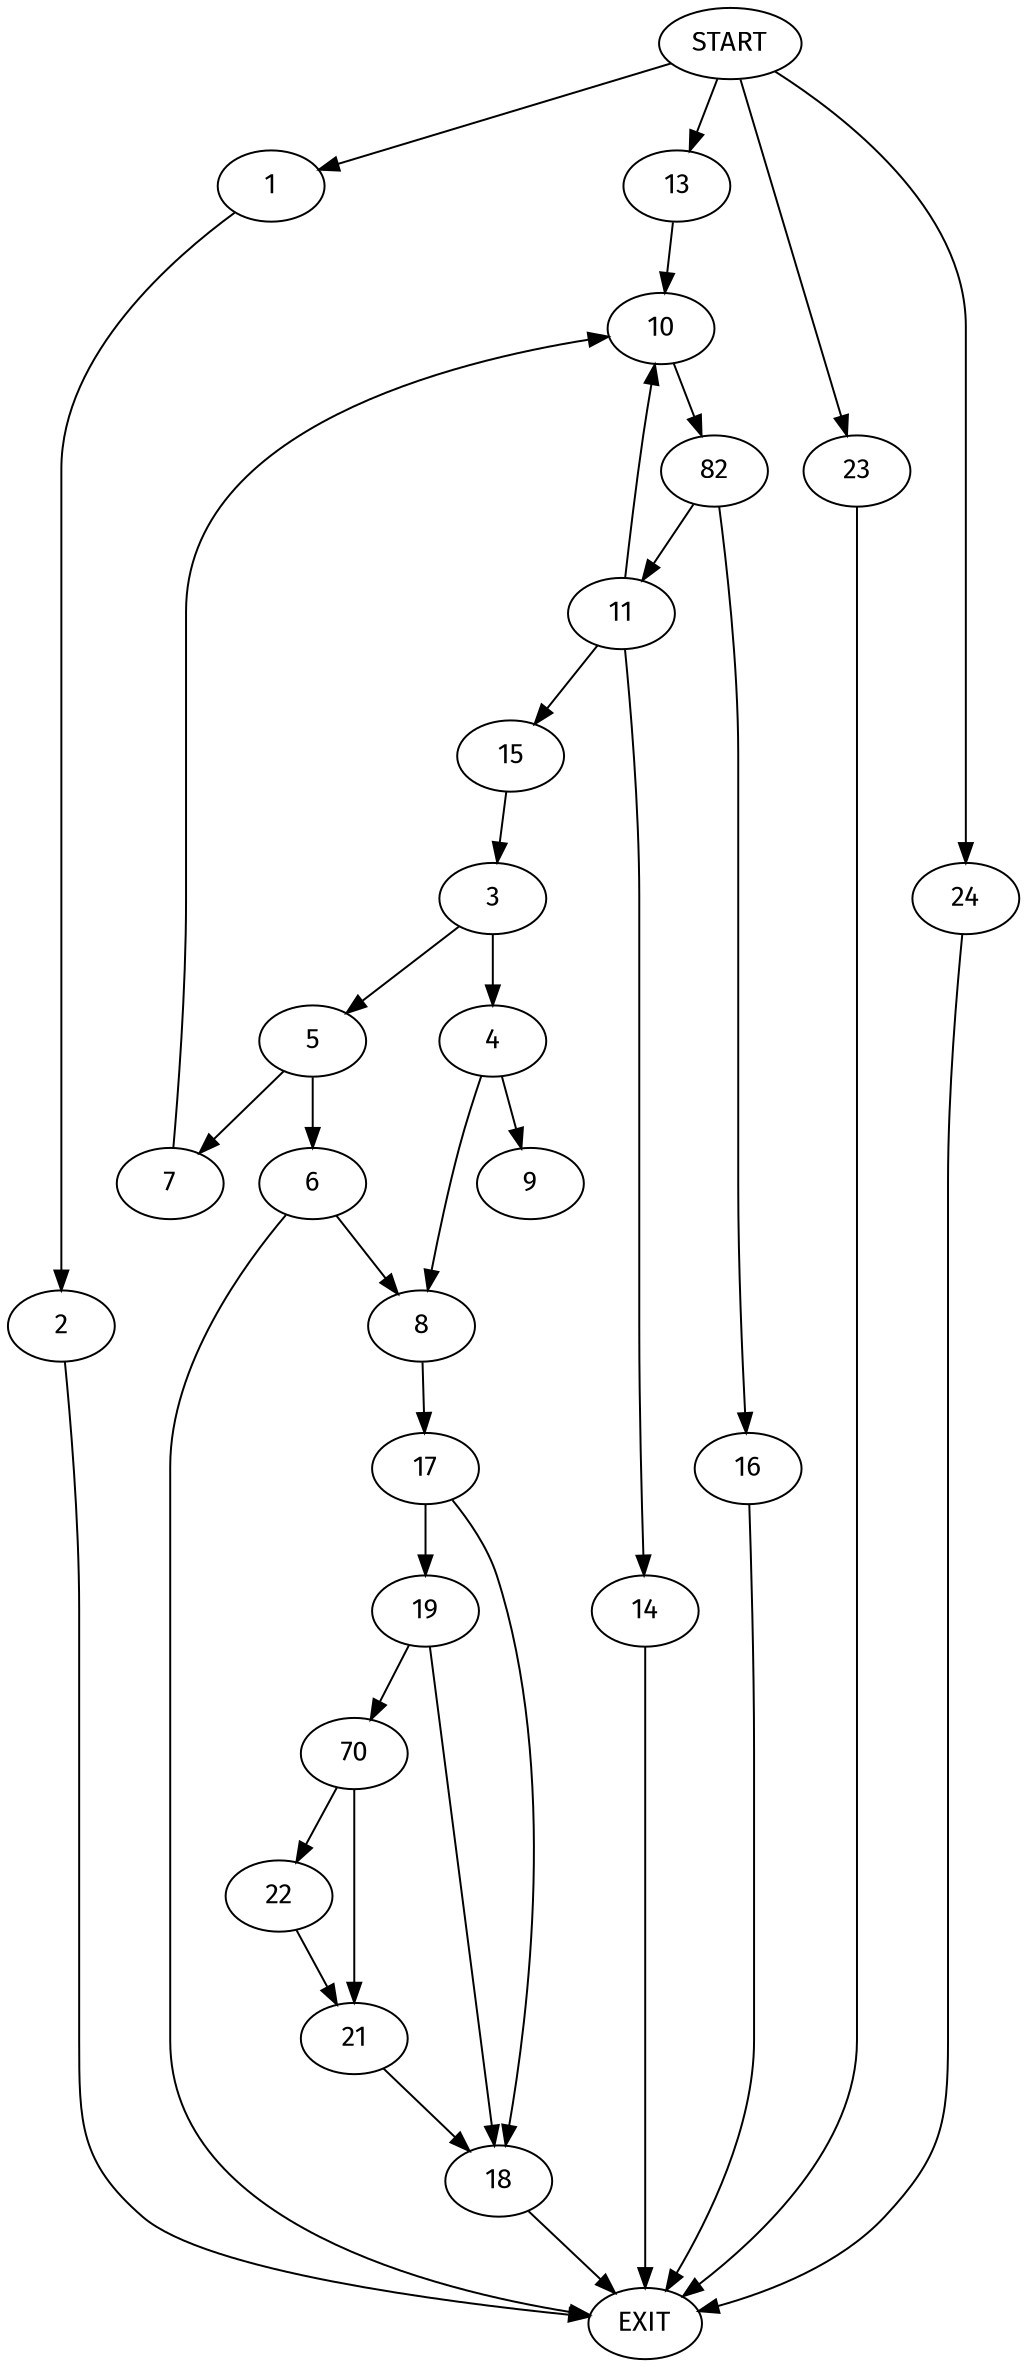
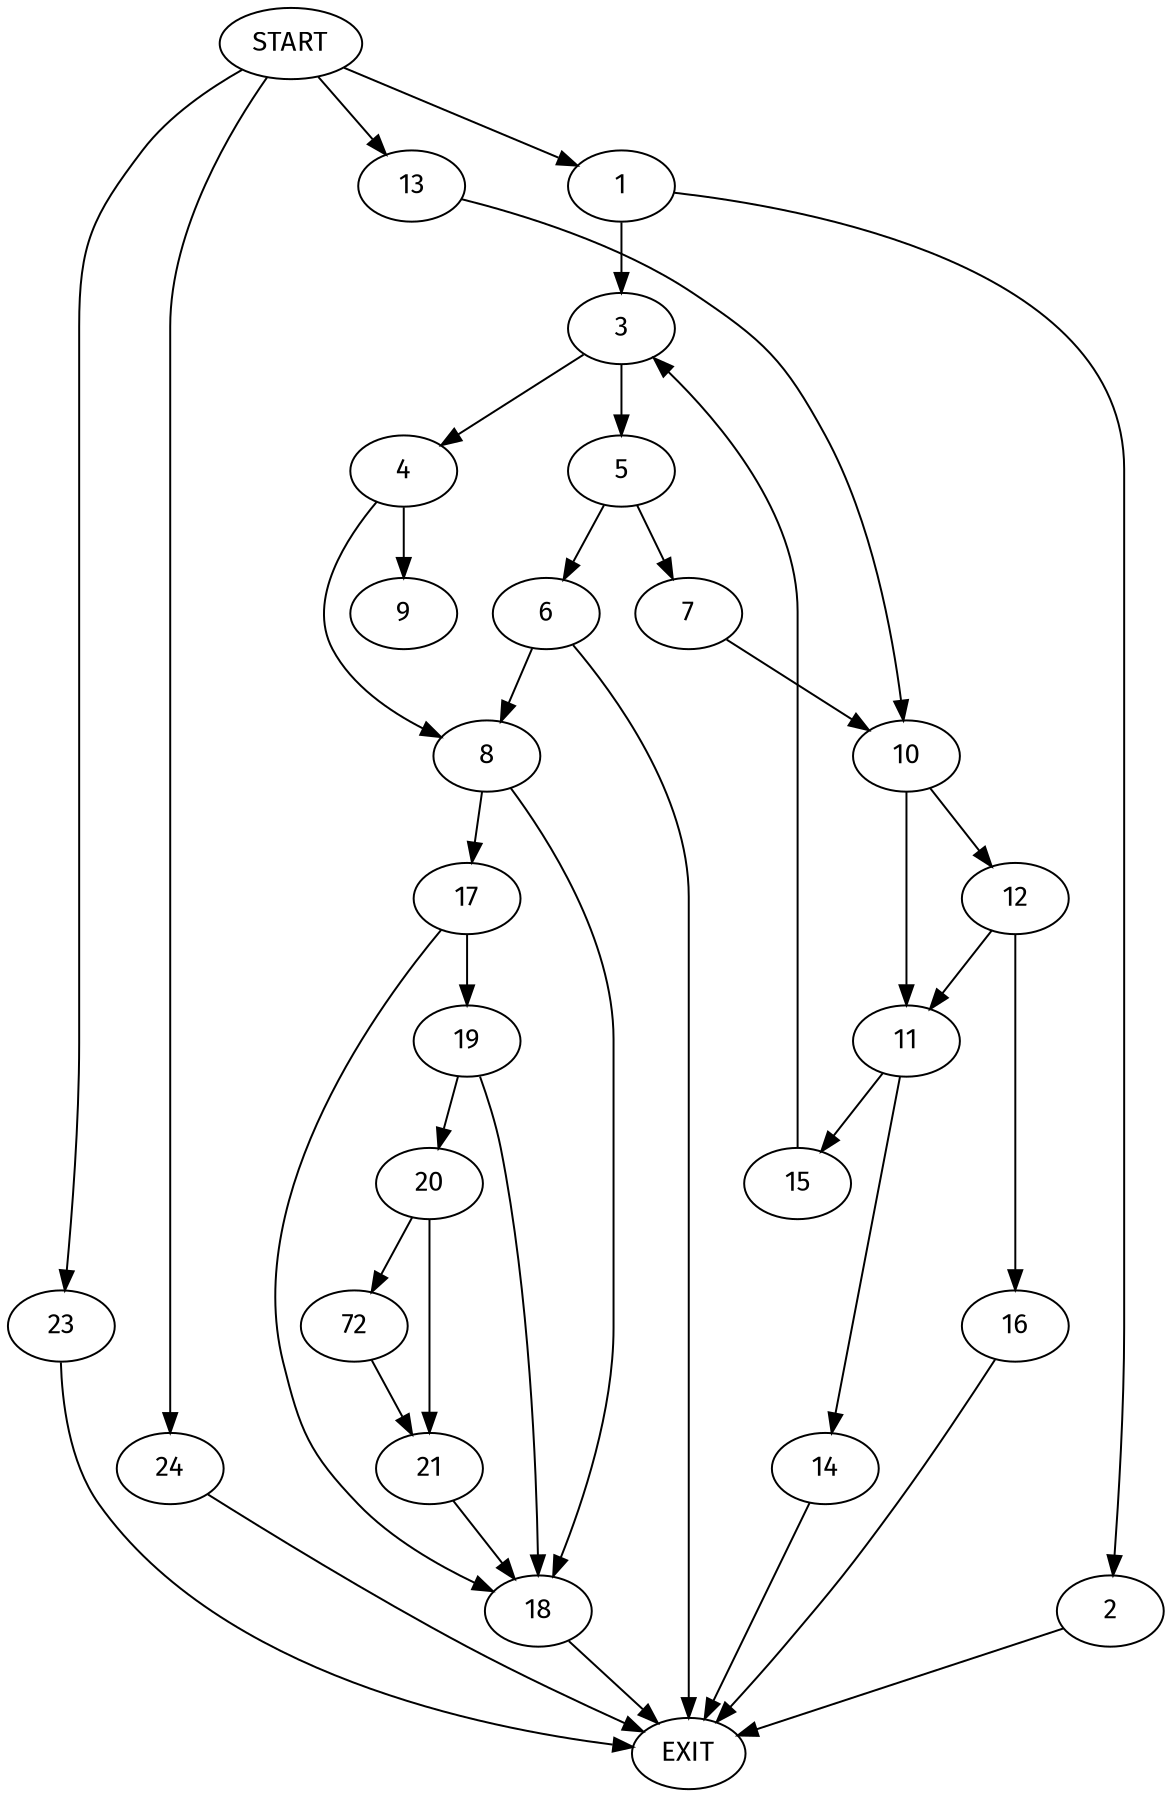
edge "1" -> "3": added
node "82": label "82" -> "12"
edge "11" -> "10": reversed
edge "8" -> "18": added
node "70": label "70" -> "20"
node "22": label "22" -> "72"
